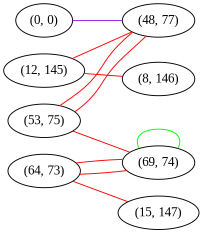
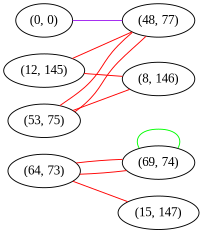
edge "(53, 75)" -- "(69, 74)": now "(53, 75)" -- "(8, 146)"
